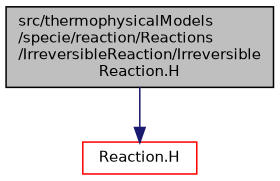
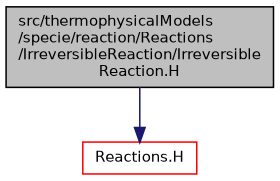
node "Reaction.H": label "Reaction.H" -> "Reactions.H"
